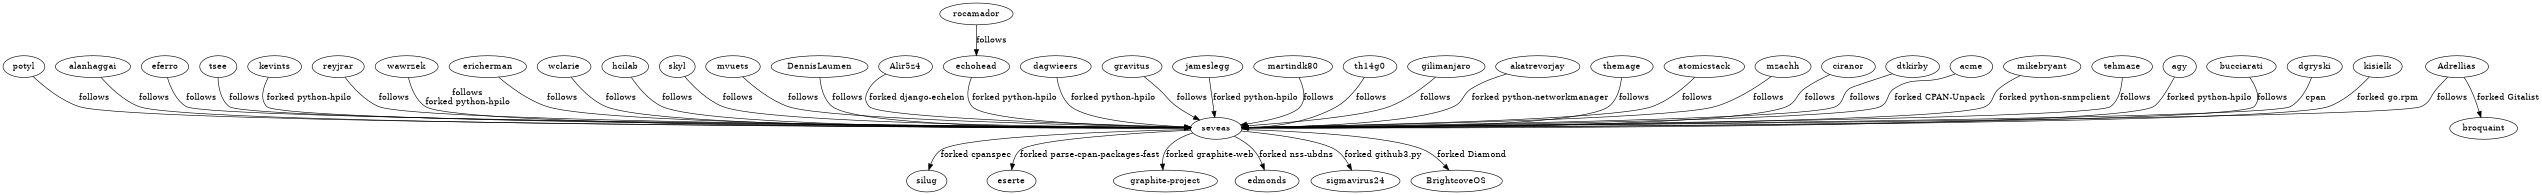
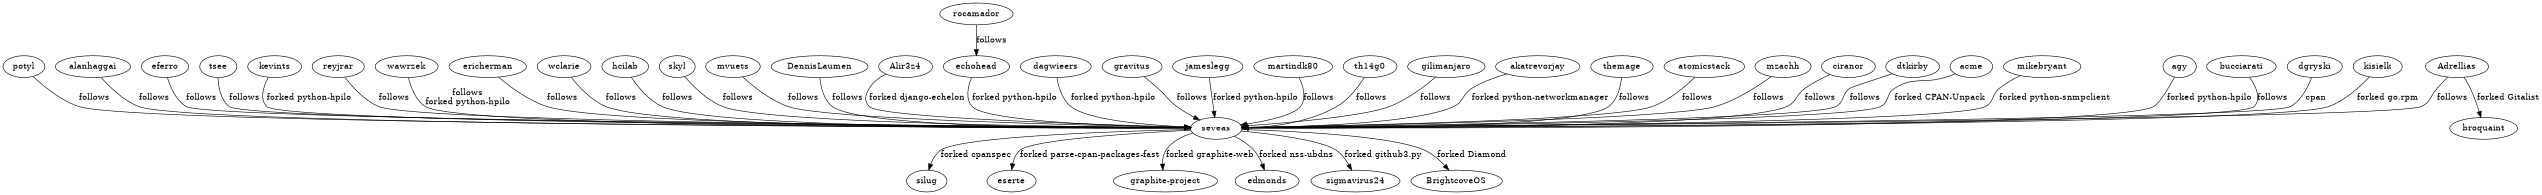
node "Alir5z4": label "Alir5z4" -> "Alir3z4"
node "tehmaze": removed
